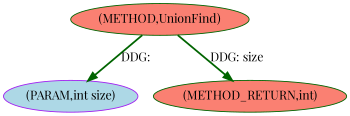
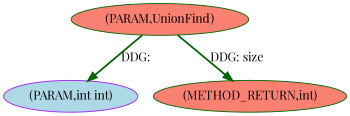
node "(METHOD,UnionFind)": label "(METHOD,UnionFind)" -> "(PARAM,UnionFind)"
node "(PARAM,int size)": label "(PARAM,int size)" -> "(PARAM,int int)"
